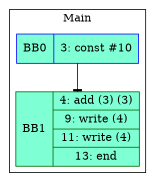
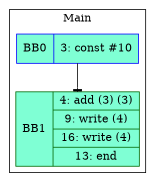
node "BB1": text "11: write (4)" -> "16: write (4)"
